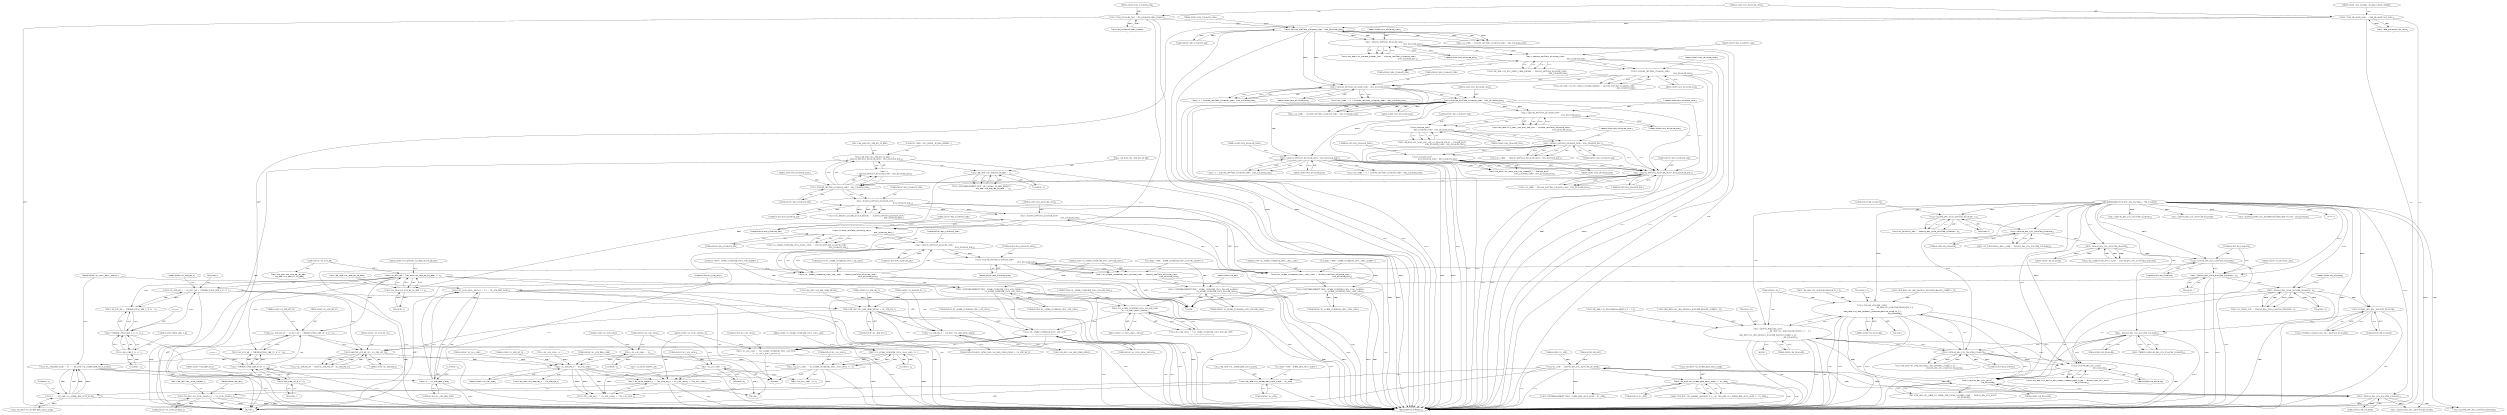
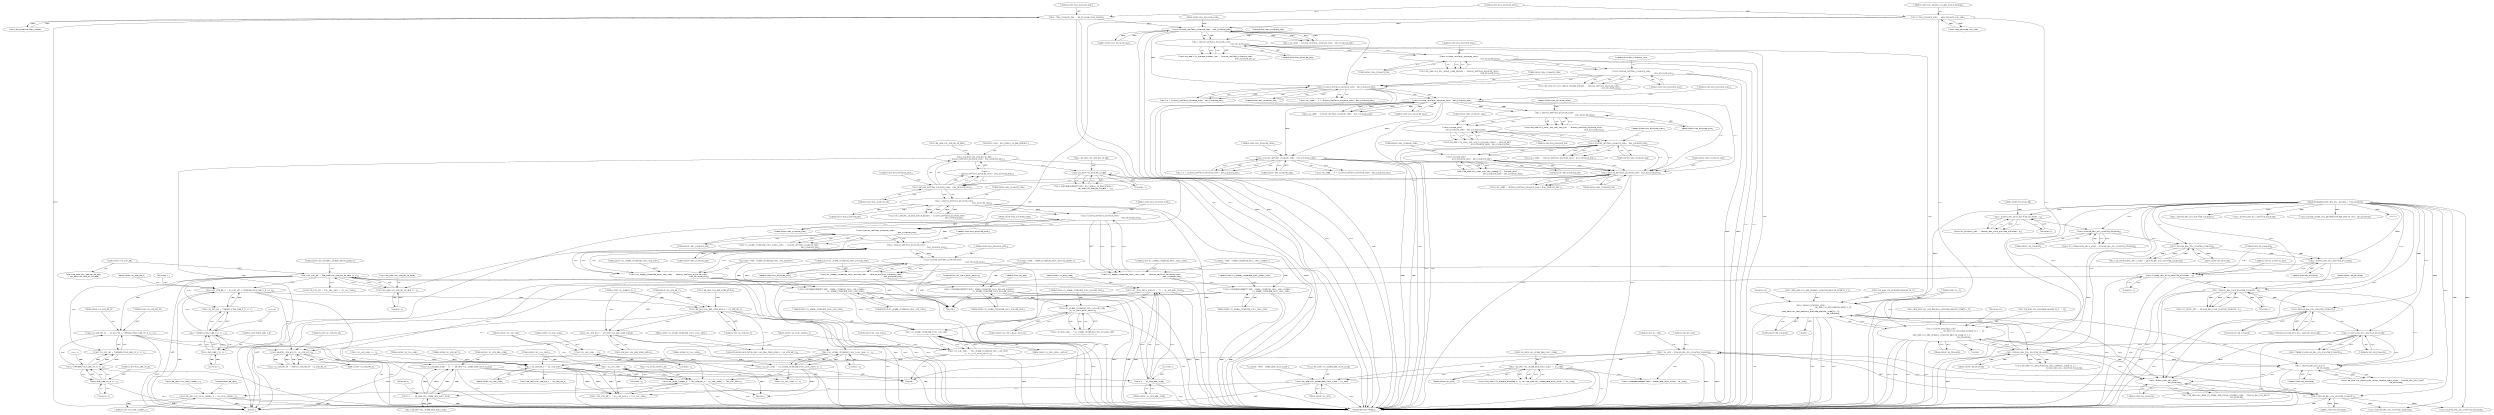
node "(Identifier,u1_frame_cropping_rect_right_ofst)": added
node "(Call,u2_pic_wd - (u2_rgt_ofst + u2_lft_ofst))": added
edge "(Call,ps_seq->u1_frame_mbs_only_flag != u1_frm)" -> "(Call,ps_seq->u1_frame_mbs_only_flag = u1_frm)": added, label "DDG:"
